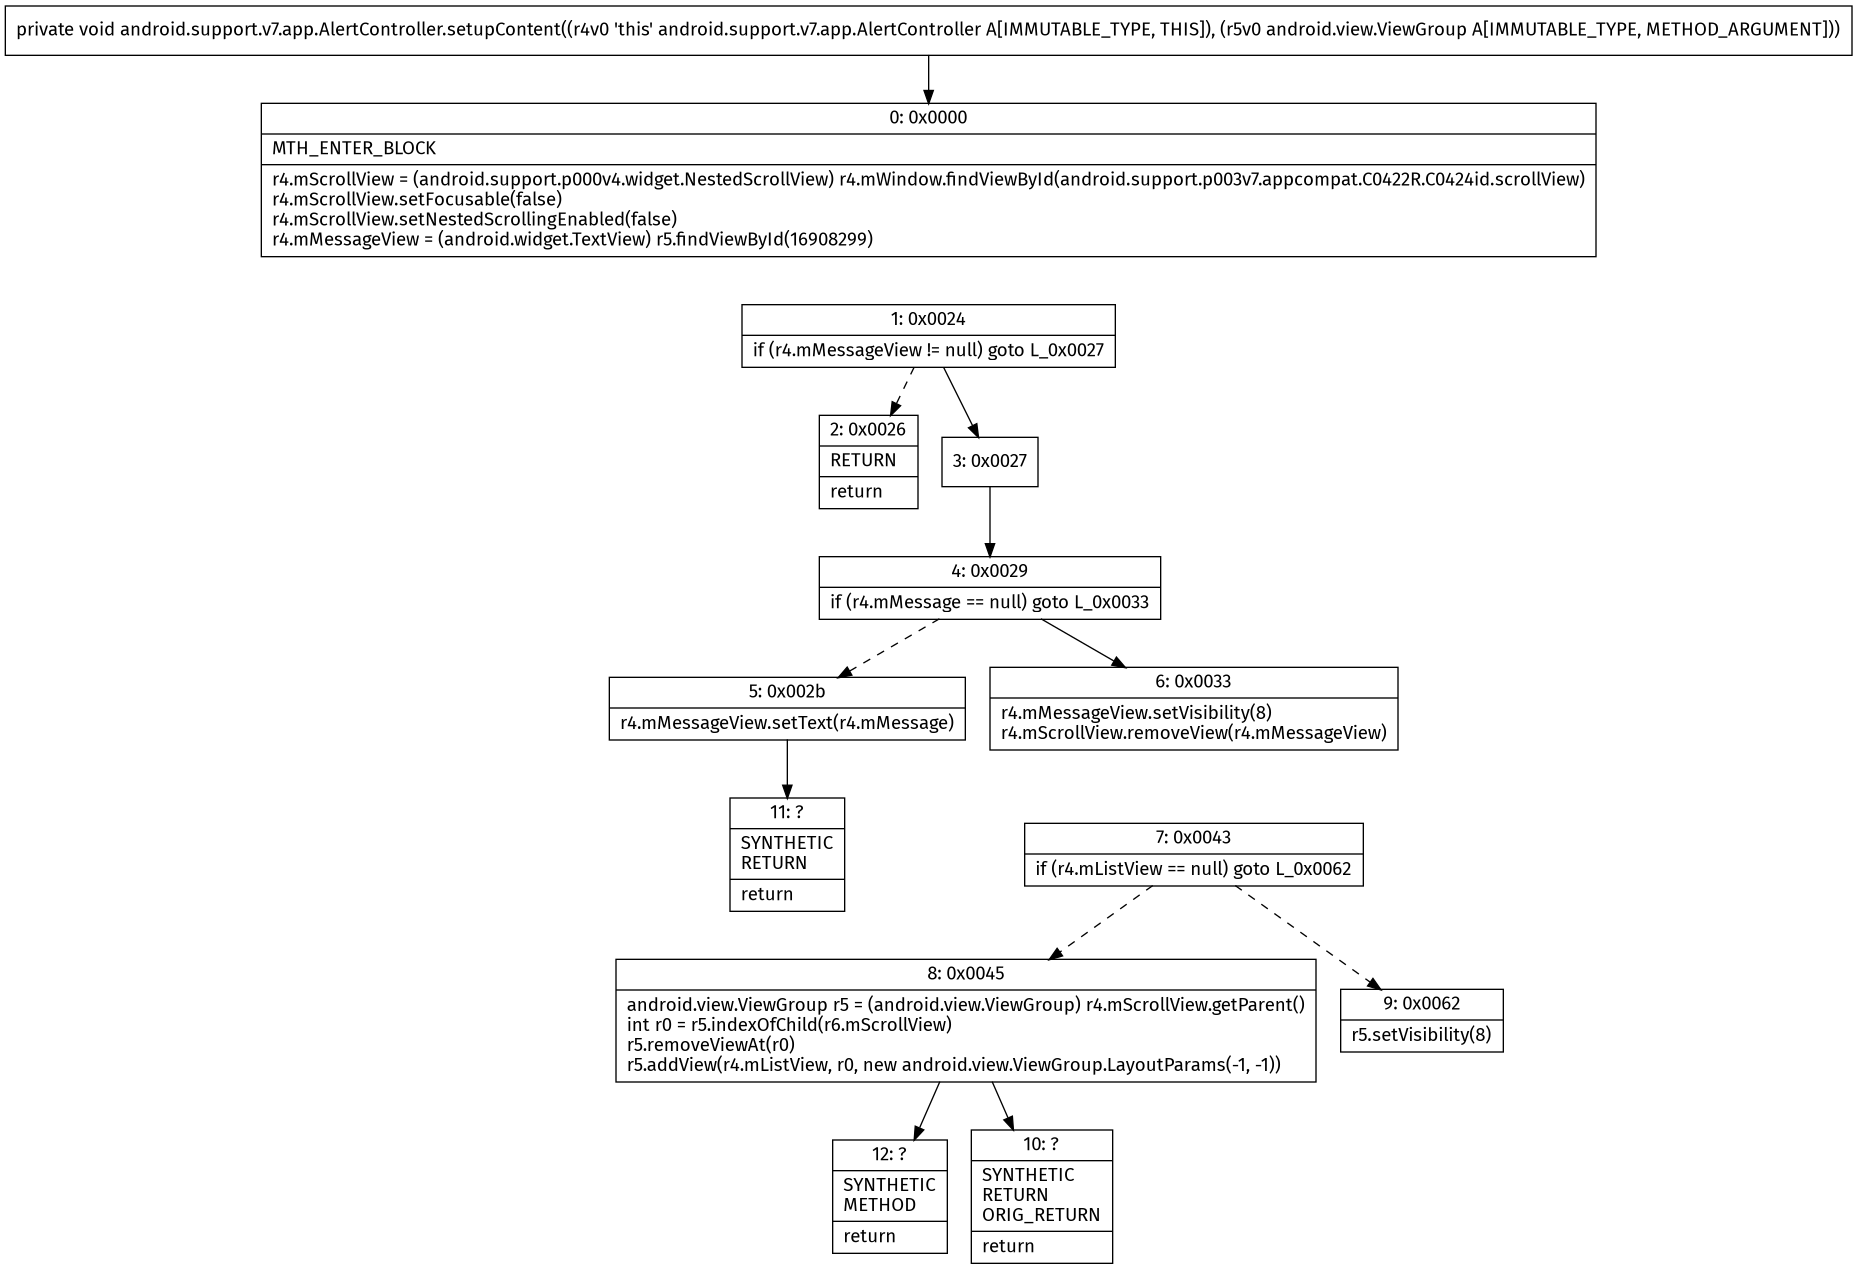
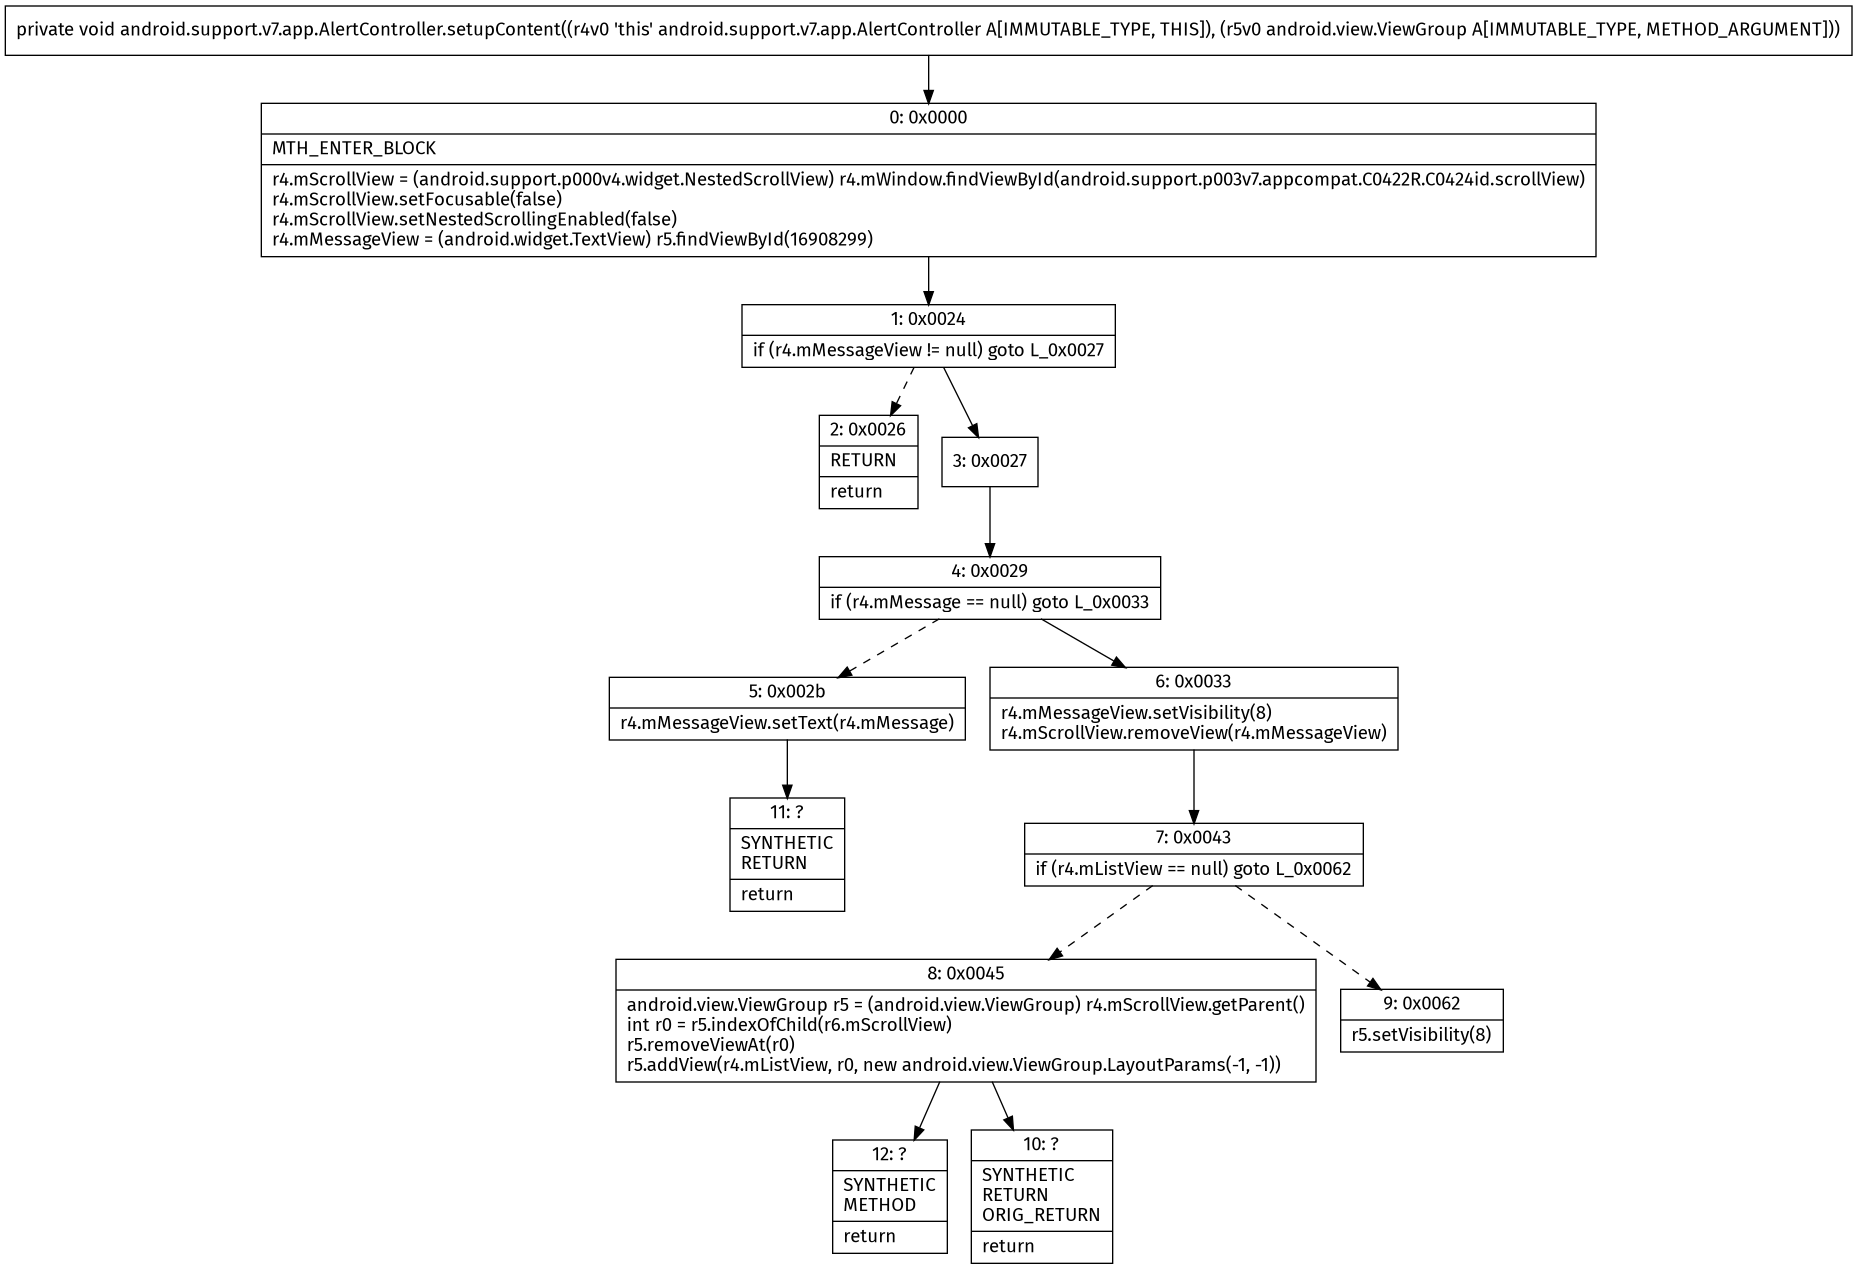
edge "0: 0x0000" -> "1: 0x0024": added
edge "6: 0x0033" -> "7: 0x0043": added
